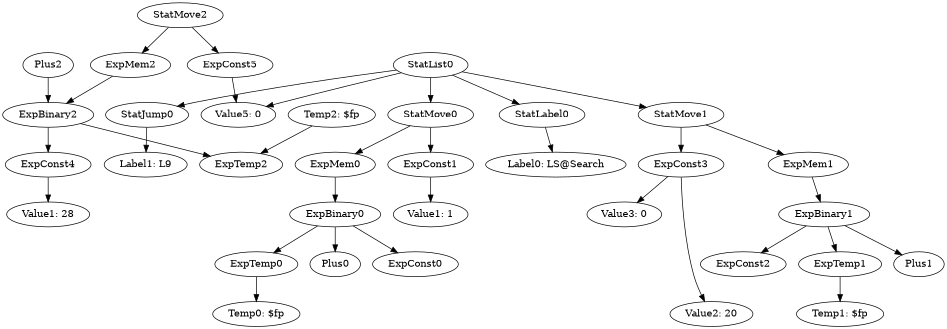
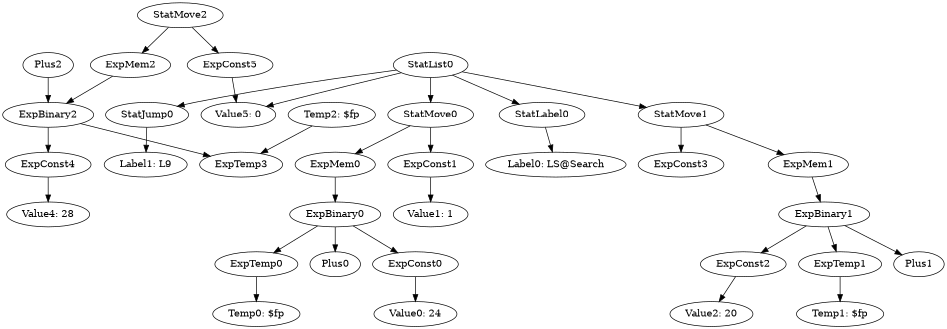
node "ExpTemp2": label "ExpTemp2" -> "ExpTemp3"
node "Value1: 28": label "Value1: 28" -> "Value4: 28"
node "Value3: 0": removed
edge "ExpConst3" -> "Value2: 20": now "ExpConst2" -> "Value2: 20"
node "Value0: 24": added
